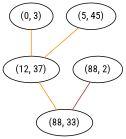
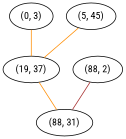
node "(12, 37)": label "(12, 37)" -> "(19, 37)"
node "(88, 33)": label "(88, 33)" -> "(88, 31)"
